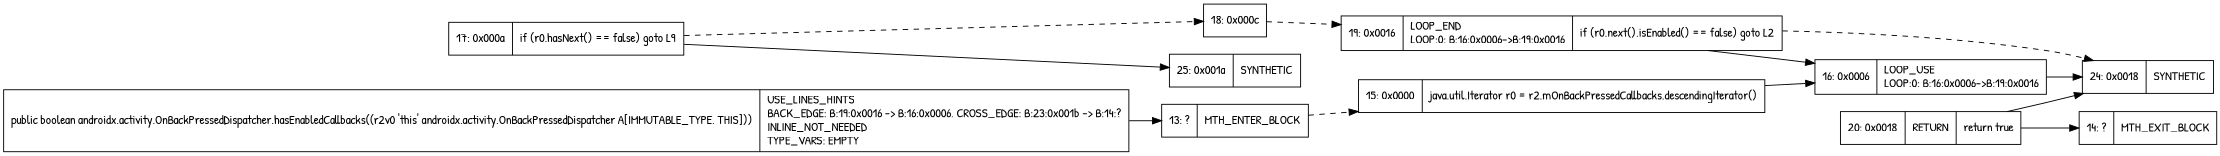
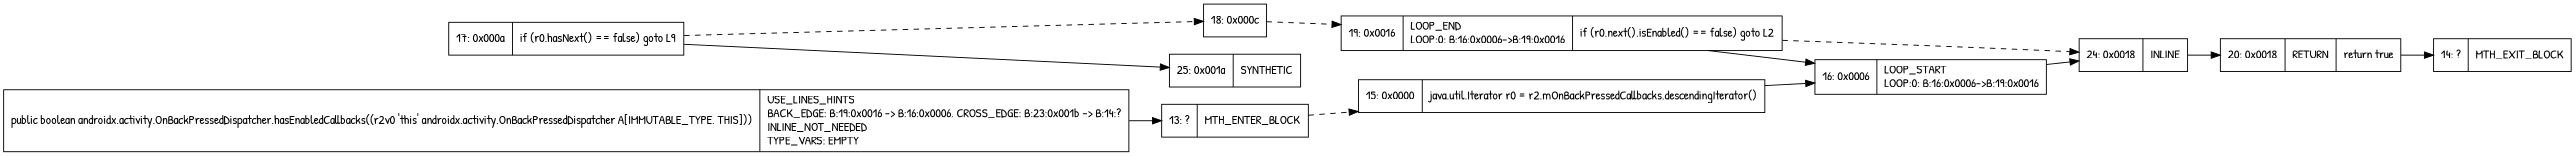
node "16: 0x0006": text "LOOP_USE" -> "LOOP_START"
node "24: 0x0018": text "SYNTHETIC" -> "INLINE"
edge "20: 0x0018" -> "24: 0x0018": reversed
